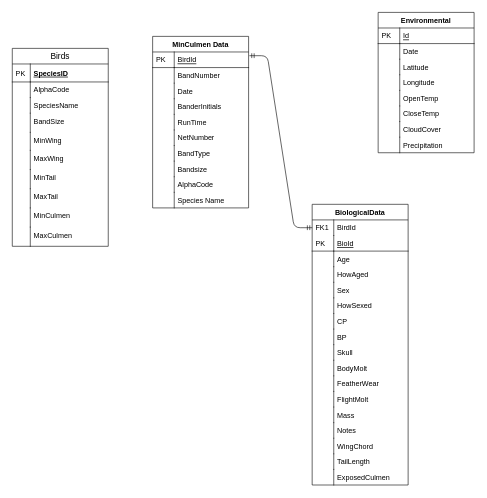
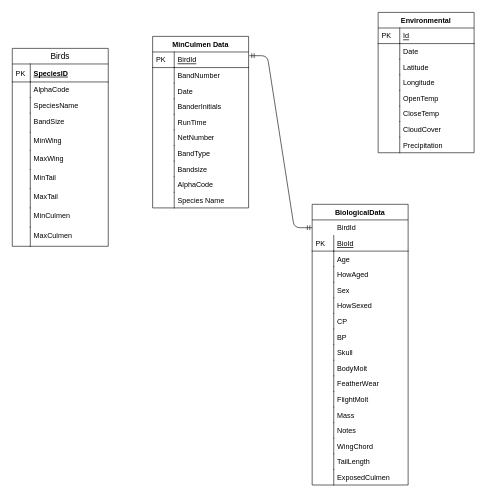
node "FK1": removed
